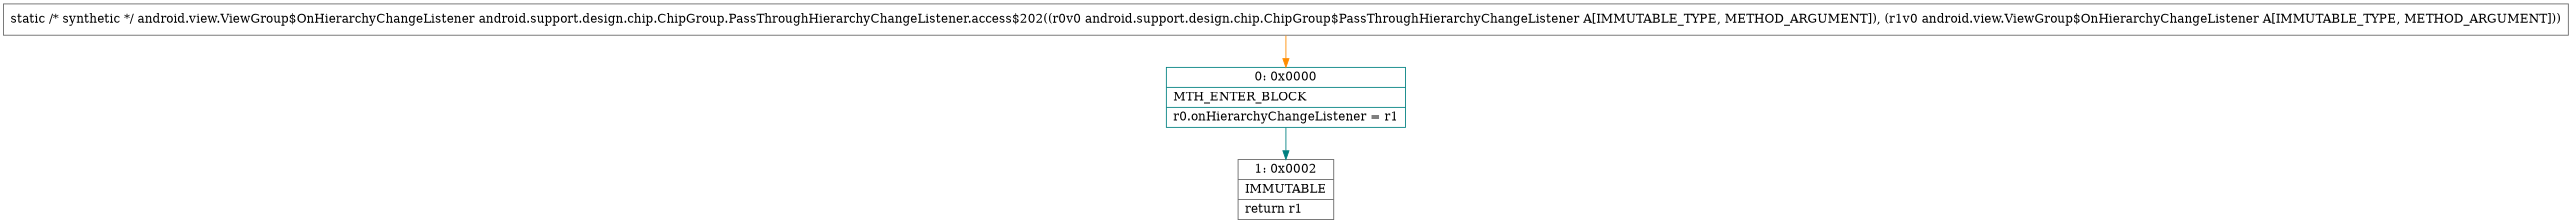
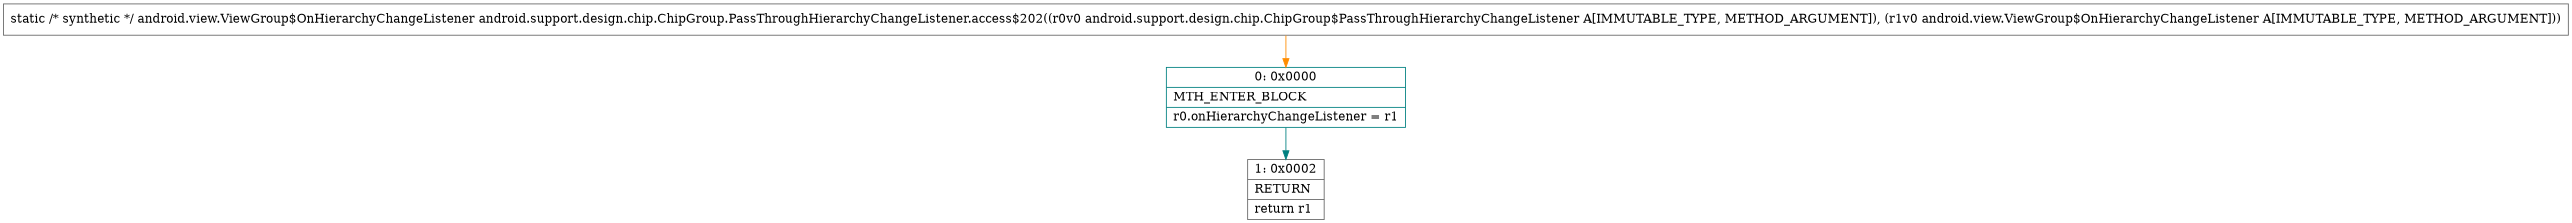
node "1: 0x0002": text "IMMUTABLE" -> "RETURN"
